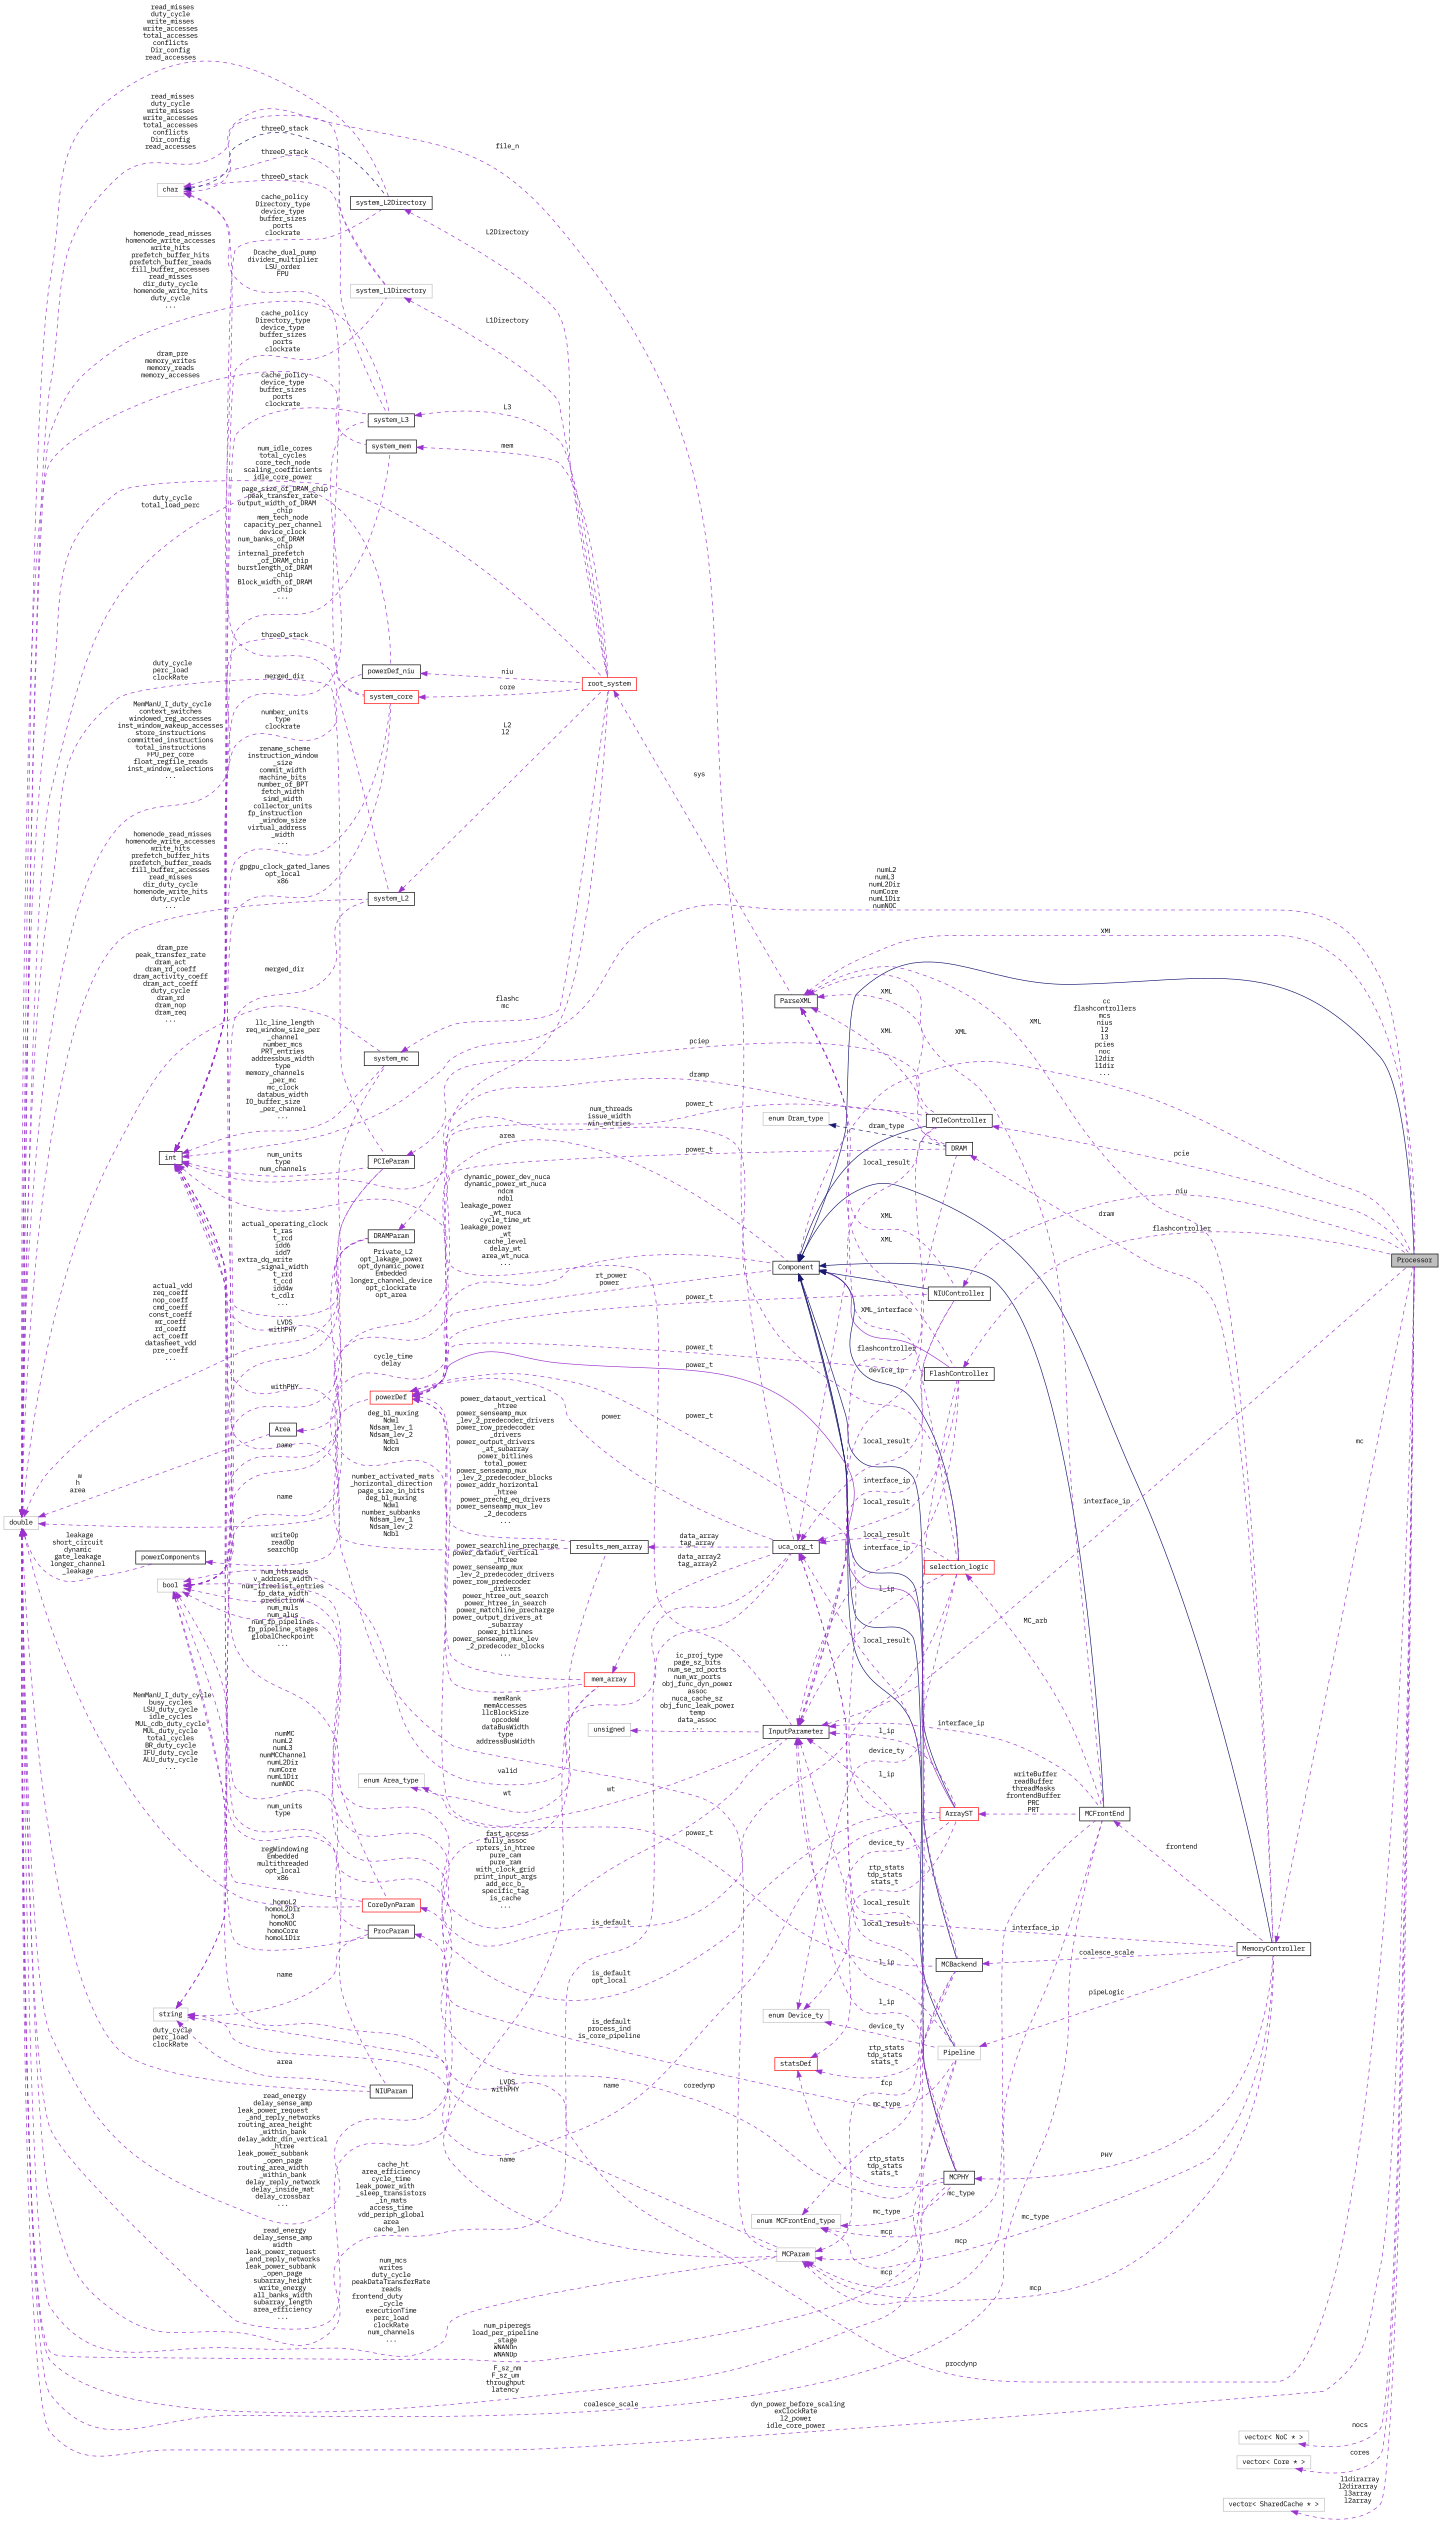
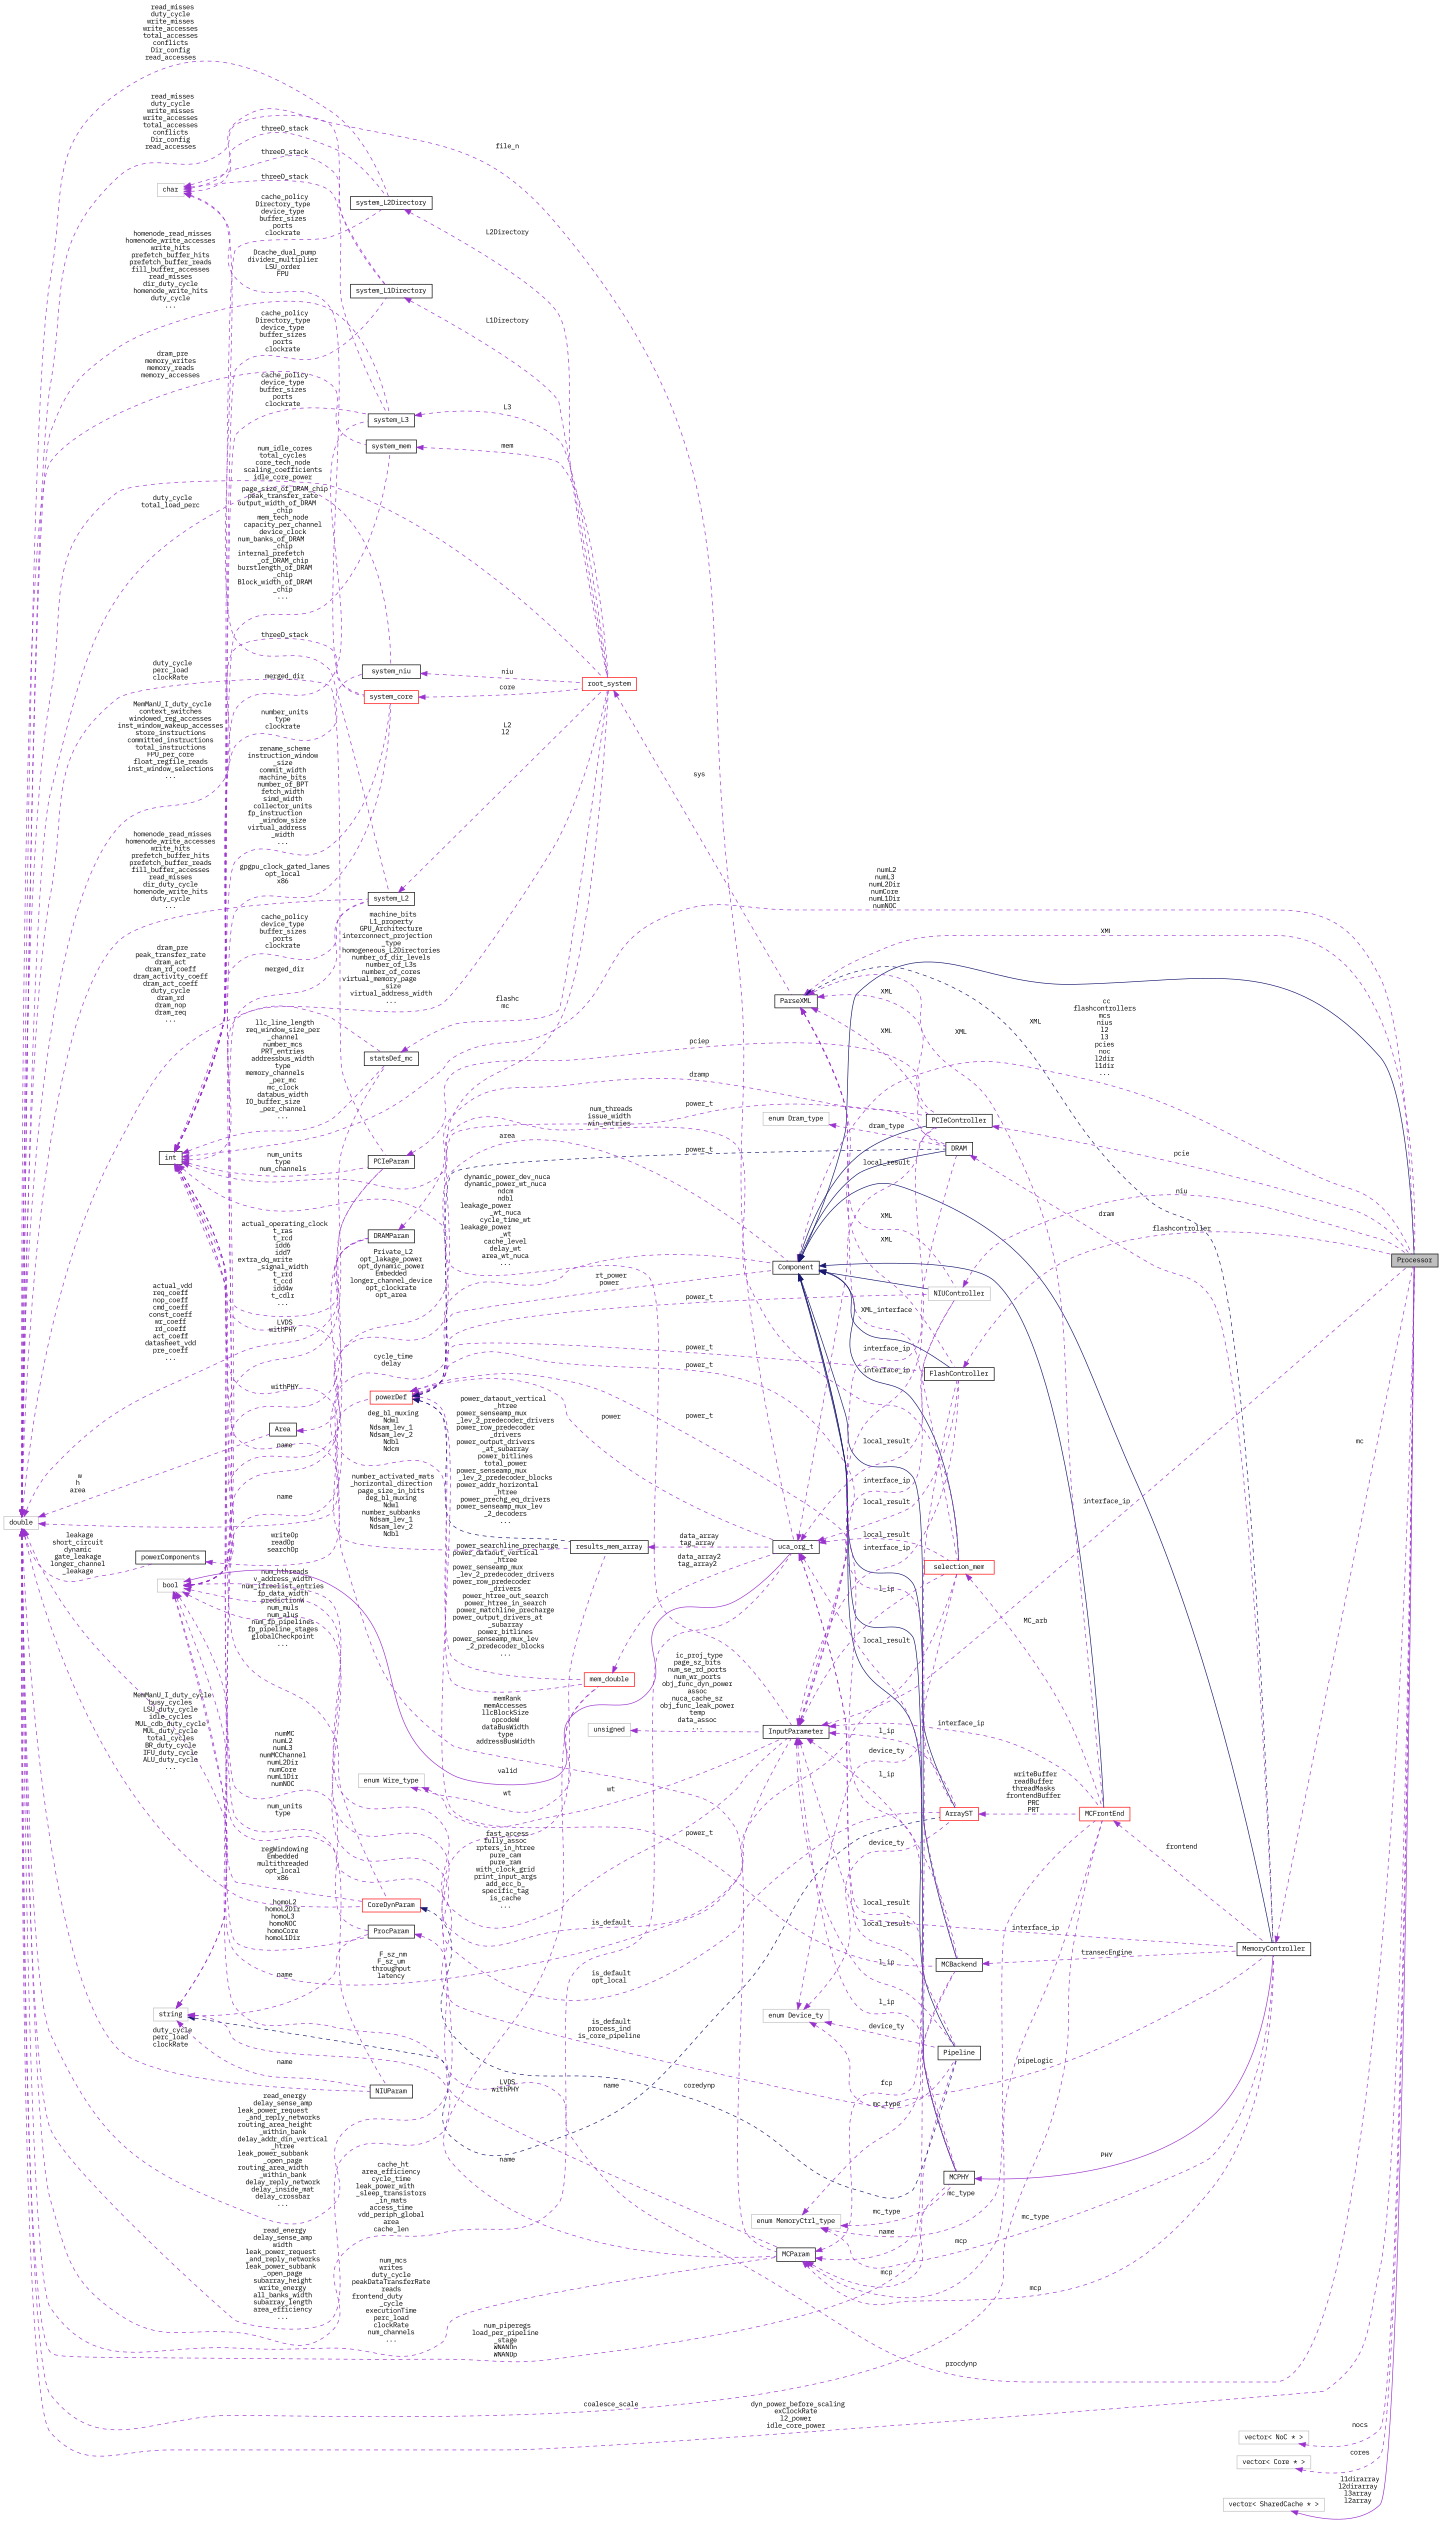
edge "system_L2Directory" -> "char": color midnightblue -> darkorchid3
node "system_L1Directory": color grey75 -> black
node "powerDef_niu": label "powerDef_niu" -> "system_niu"
edge "system_L2" -> "int": added, label "cache_policy device_type buffer_sizes ports clockrate"
edge "root_system" -> "int": added, label "machine_bits L1_property GPU_Architecture interconnect_projection _type homogeneous_L2Directories number_of_dir_levels number_of_L3s number_of_cores virtual_memory_page _size virtual_address_width ..."
node "system_mc": label "system_mc" -> "statsDef_mc"
edge "DRAM" -> "enum Dram_type": color midnightblue -> darkorchid3
edge "DRAM" -> "powerDef": color darkorchid3 -> midnightblue
edge "DRAM" -> "Component": added
node "NIUController": color black -> grey75
edge "MemoryController" -> "ParseXML": color darkorchid3 -> midnightblue
edge "FlashController" -> "Component": color darkorchid3 -> midnightblue
edge "PCIeController" -> "InputParameter": label " flashcontroller" -> " interface_ip"
edge "DRAM" -> "InputParameter": label " device_ip" -> " interface_ip"
edge "ArrayST" -> "powerDef": style solid -> dashed
edge "results_mem_array" -> "powerDef": color darkorchid3 -> midnightblue
node "selection_logic": label "selection_logic" -> "selection_mem"
node "mem_array": label "mem_array" -> "mem_double"
node "enum Area_type": label "enum Area_type" -> "enum Wire_type"
edge "uca_org_t" -> "bool": style dashed -> solid
node "MCFrontEnd": color black -> red
edge "Processor" -> "vector< SharedCache * >": style dashed -> solid
edge "MemoryController" -> "MCBackend": label " coalesce_scale" -> " transecEngine"
edge "MemoryController" -> "Pipeline": now "MemoryController" -> "enum Device_ty"
node "Pipeline": color grey75 -> black
edge "NIUParam" -> "string": label " area" -> " name"
node "statsDef": removed
edge "Pipeline" -> "CoreDynParam": color darkorchid3 -> midnightblue
edge "ArrayST" -> "string": color darkorchid3 -> midnightblue
edge "MemoryController" -> "MCPHY": style dashed -> solid
node "enum MCFrontEnd_type": label "enum MCFrontEnd_type" -> "enum MemoryCtrl_type"
edge "MCBackend" -> "MCParam": label " mcp" -> " name"
node "MCParam": color grey75 -> black
edge "MCPHY" -> "double": now "InputParameter" -> "double"
